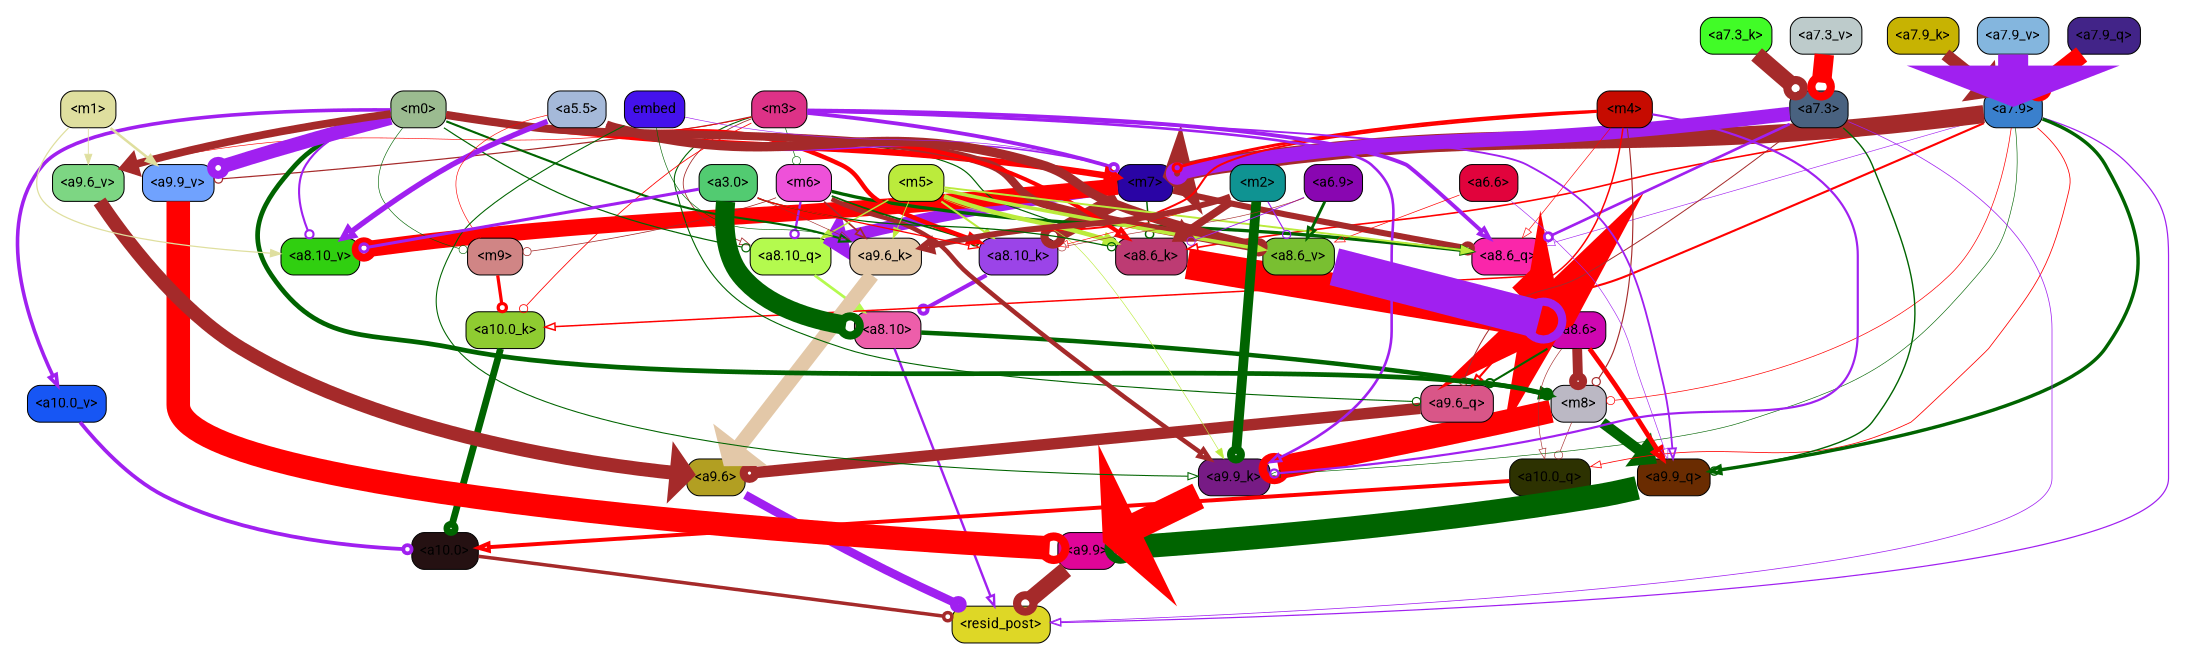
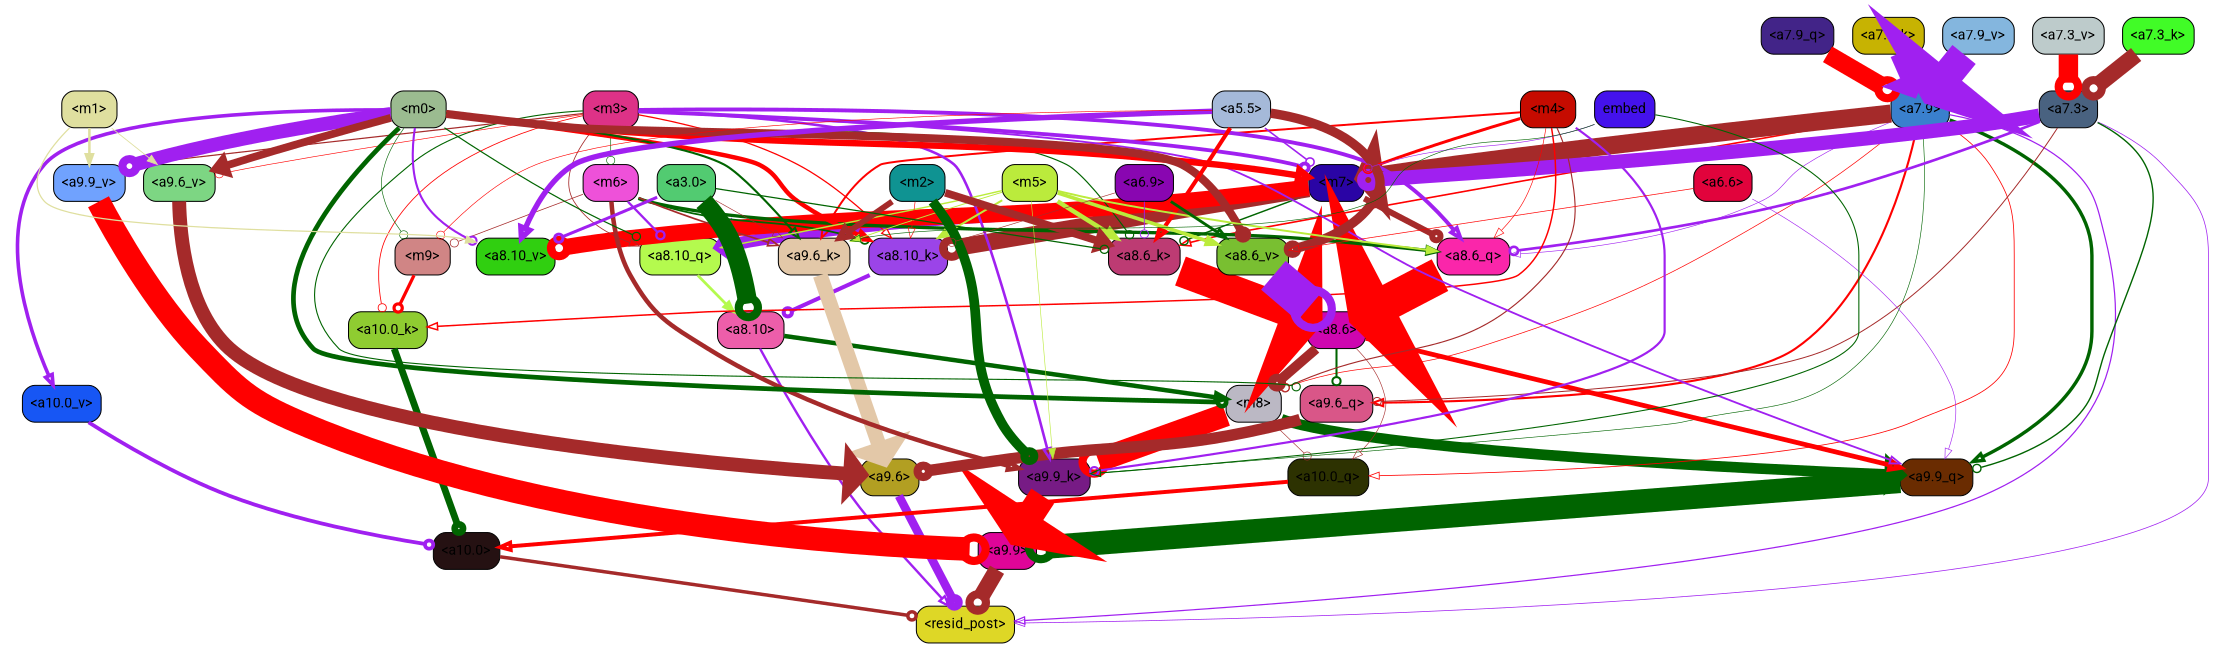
edge "<a7.9_k>" -> "<a7.9>": color brown -> purple
edge "<m2>" -> "<a8.6_v>": removed
edge "<a3.0>" -> "<a8.10_k>": now "<m3>" -> "<a8.10_k>"
